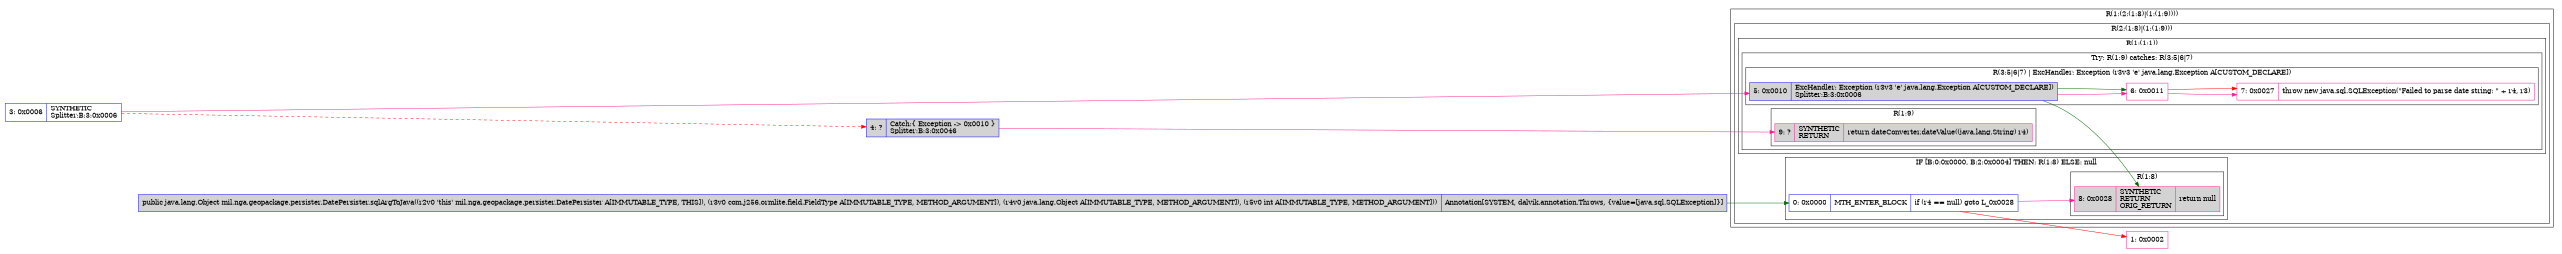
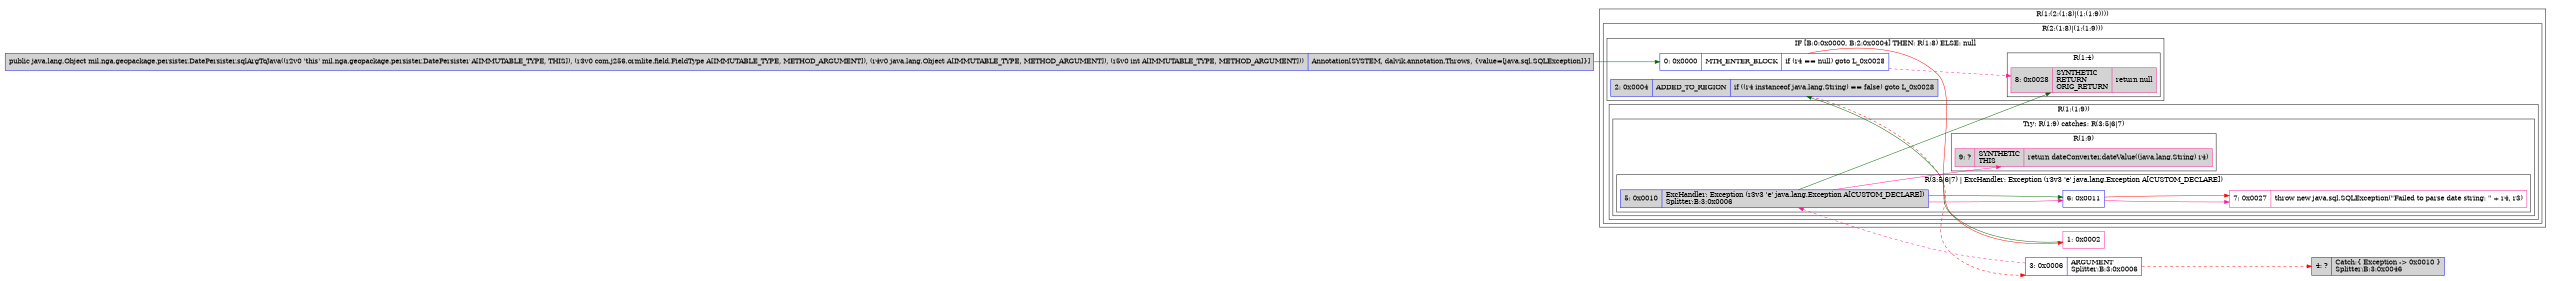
cluster "R(1:(1:1))": label "R(1:(1:1))" -> "R(1:(1:9))"
node "2: 0x0004": added
node "6: 0x0011": color deeppink -> blue
edge "3: 0x0006" -> "5: 0x0010": style solid -> dashed
node "3: 0x0006": text "SYNTHETIC" -> "ARGUMENT"
edge "4: ?" -> "9: ?": now "5: 0x0010" -> "9: ?"
node "9: ?": text "RETURN" -> "THIS"
cluster "R(1:8)": label "R(1:8)" -> "R(1:4)"
edge "0: 0x0000" -> "8: 0x0028": style solid -> dashed
